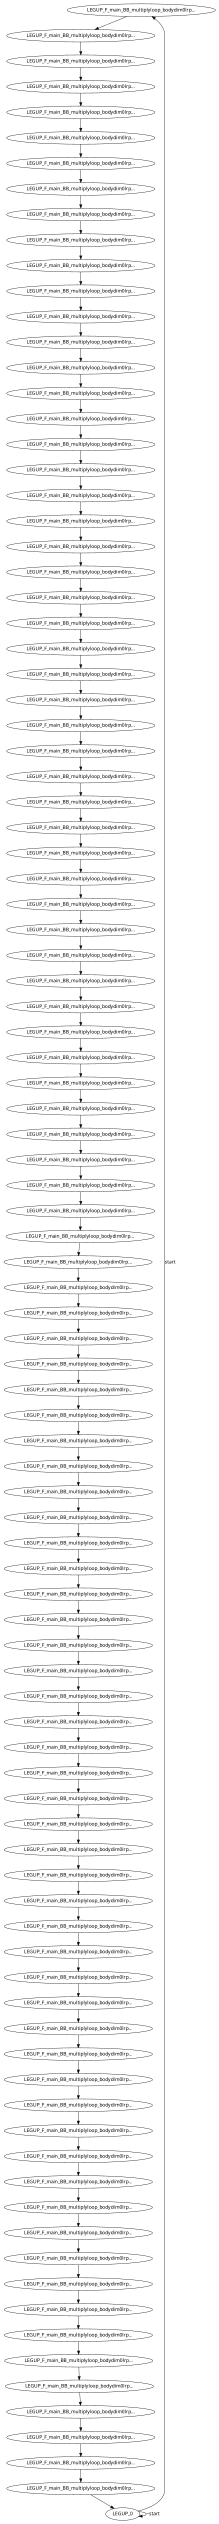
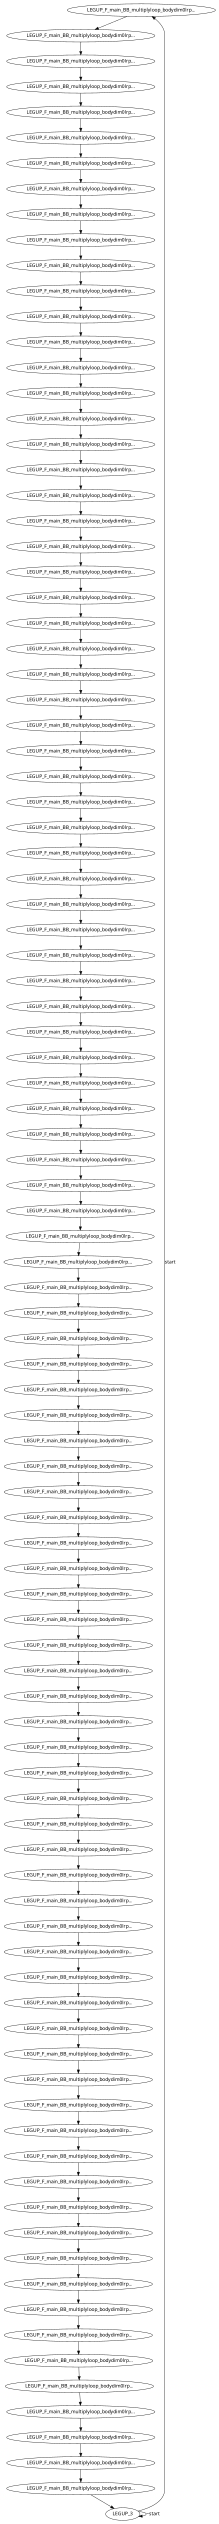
node "LEGUP_0": label "LEGUP_0" -> "LEGUP_3"
